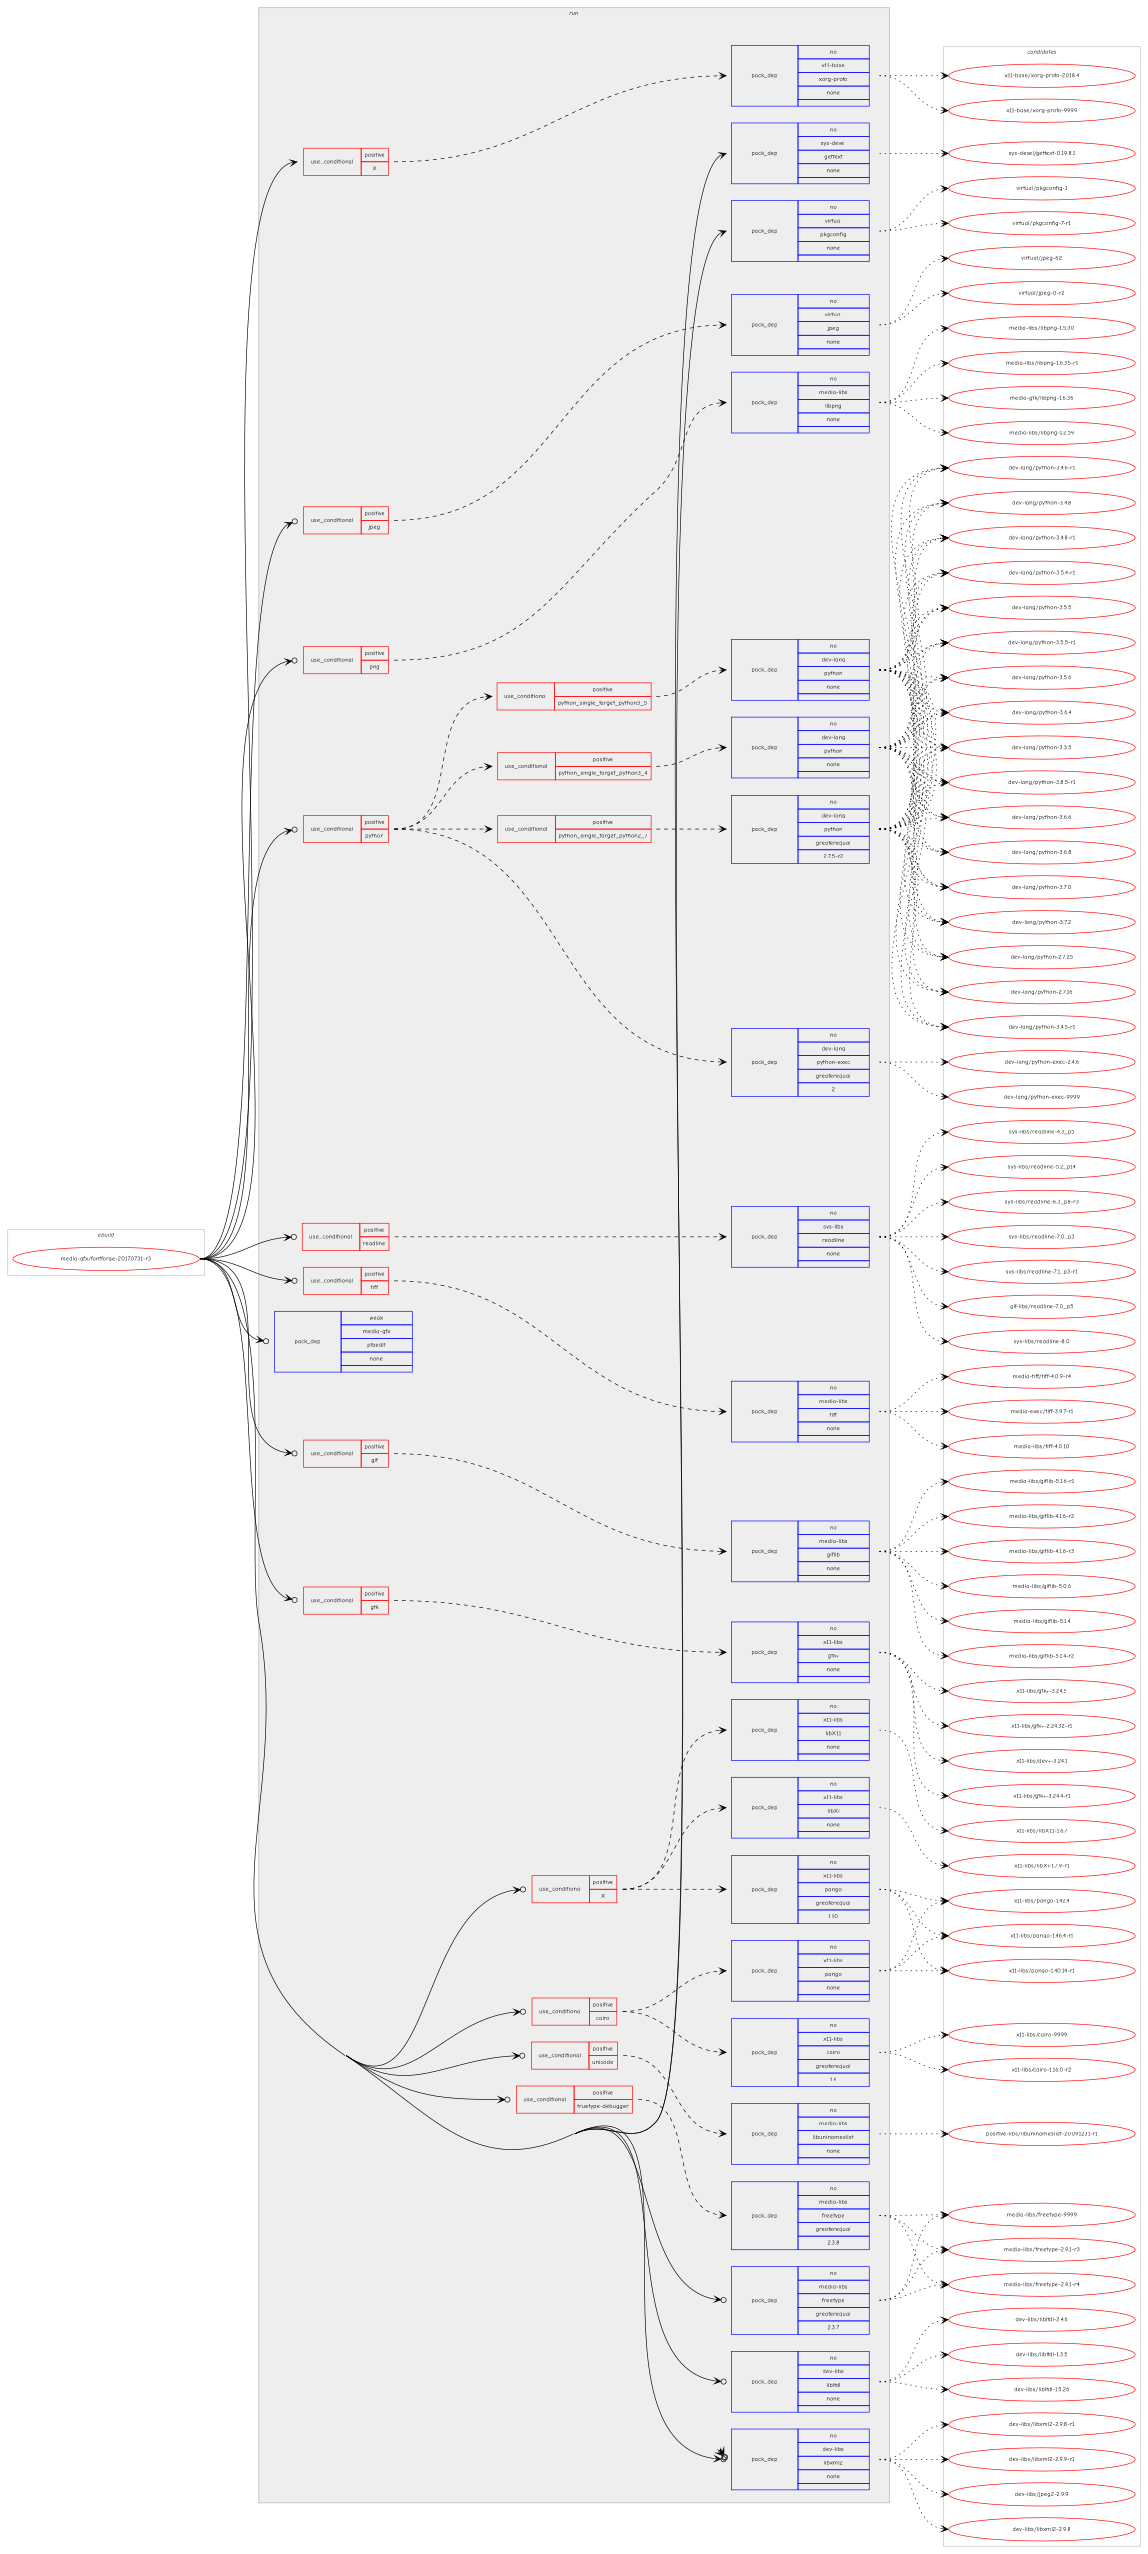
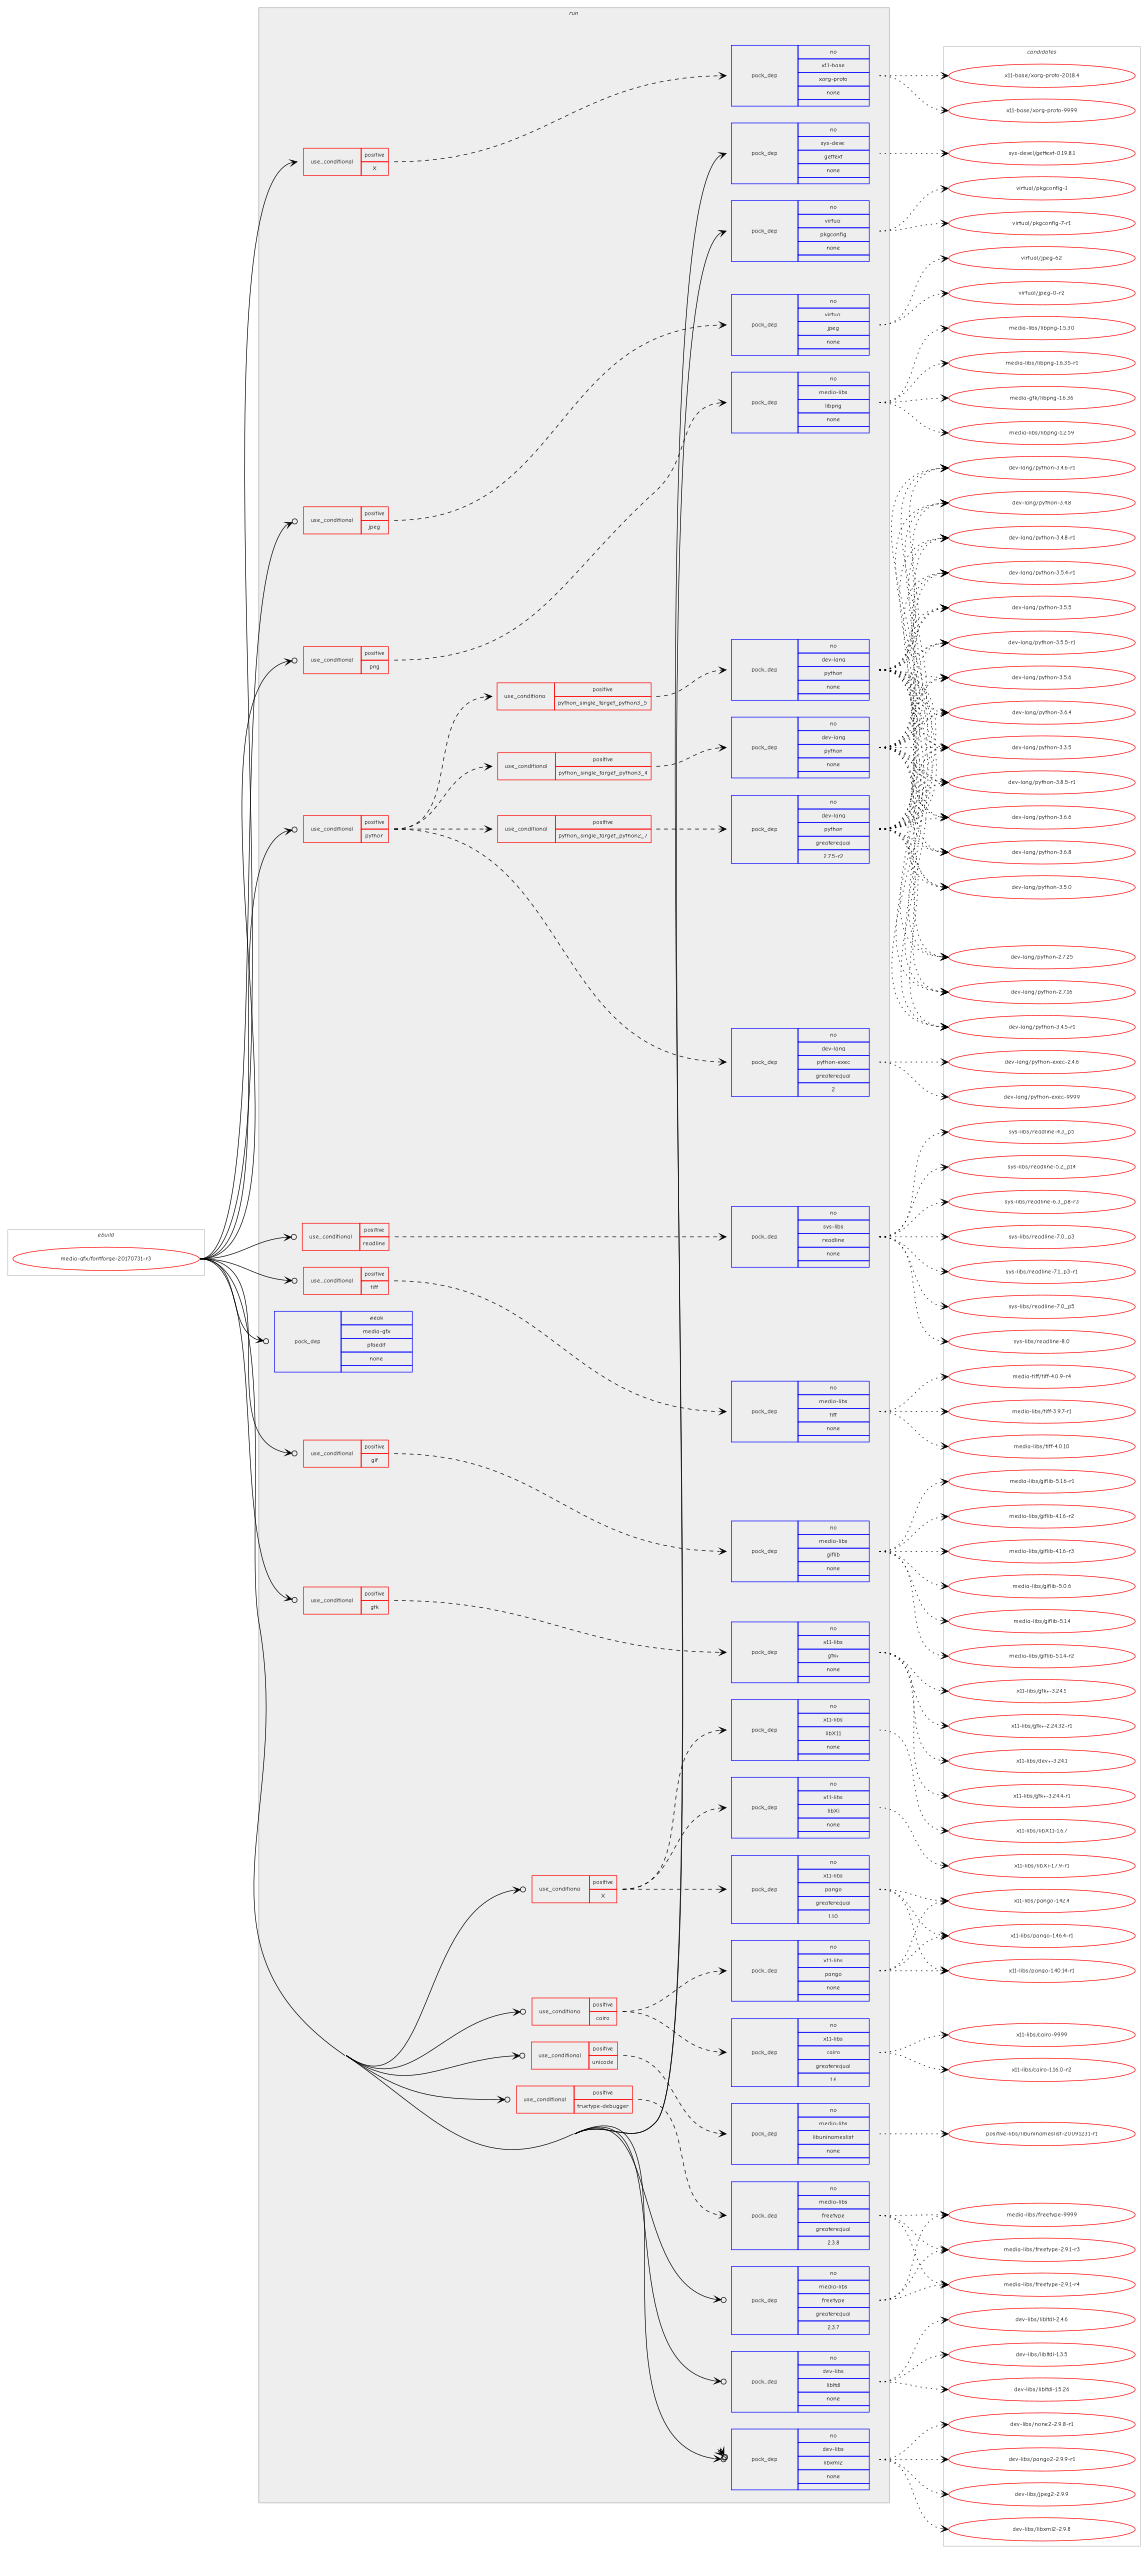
node "dev-lang/python-3.7.0": label "dev-lang/python-3.7.0" -> "dev-lang/python-3.5.0"
node "dev-lang/python-3.7.2": removed
node "gif-libs/readline-7.0_p5": label "gif-libs/readline-7.0_p5" -> "sys-libs/readline-7.0_p5"
node "media-exec/tiff-3.9.7-r1": label "media-exec/tiff-3.9.7-r1" -> "media-libs/tiff-3.9.7-r1"
node "dev-libs/libxml2-2.9.8-r1": label "dev-libs/libxml2-2.9.8-r1" -> "dev-libs/none2-2.9.8-r1"
node "dev-libs/libxml2-2.9.9-r1": label "dev-libs/libxml2-2.9.9-r1" -> "dev-libs/pango2-2.9.9-r1"
